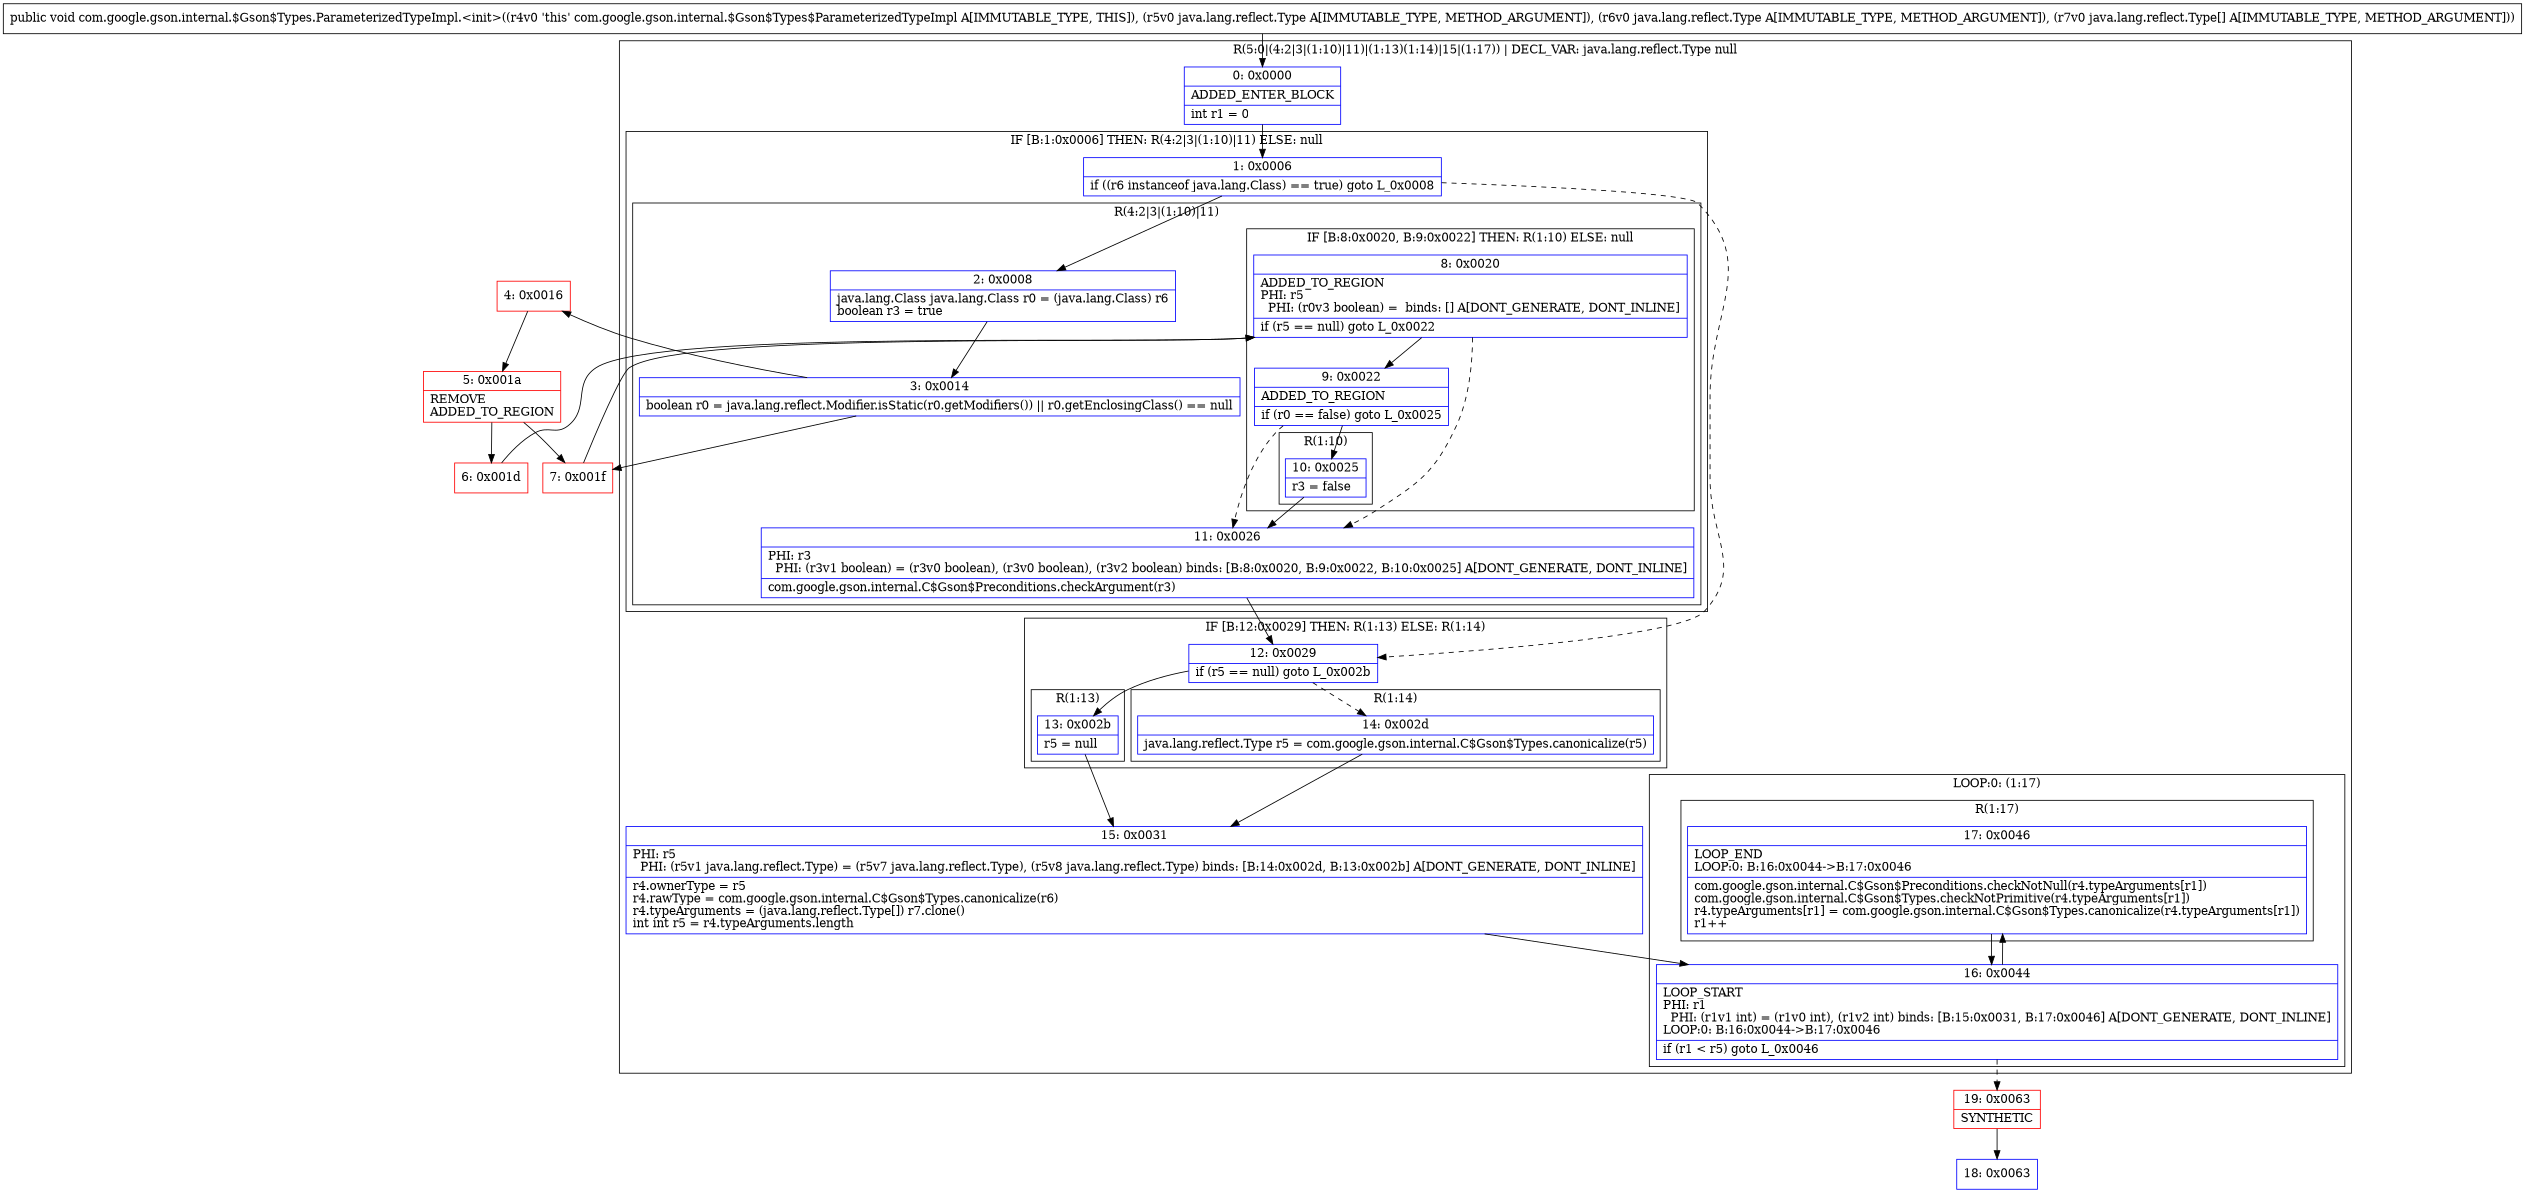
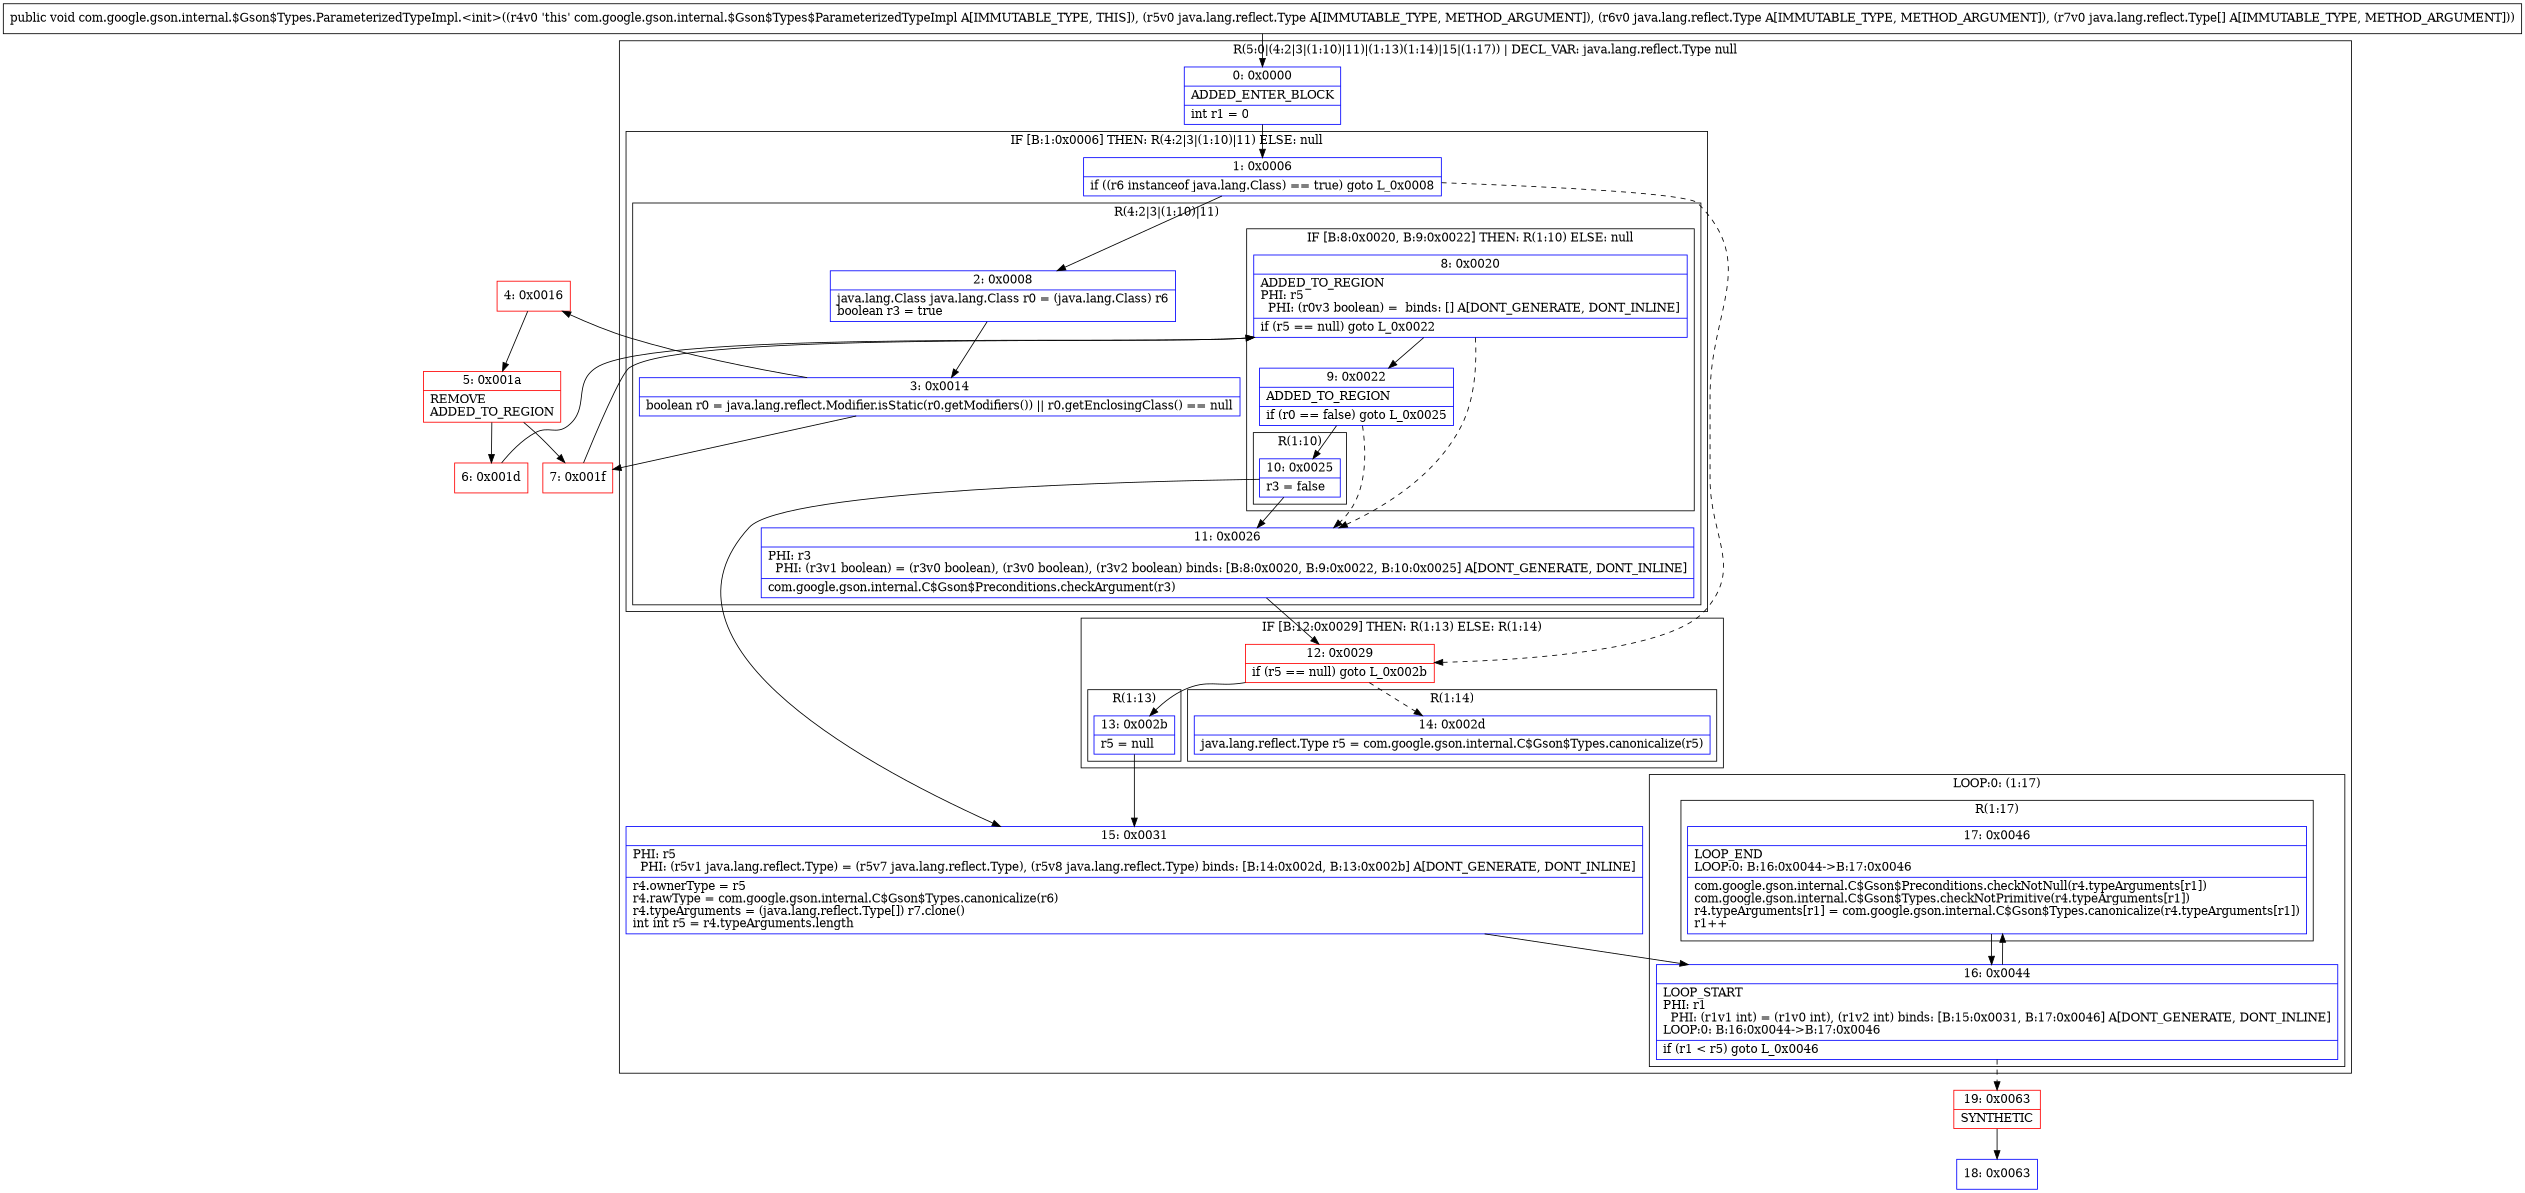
node "12: 0x0029": color blue -> red
edge "14: 0x002d" -> "15: 0x0031": now "10: 0x0025" -> "15: 0x0031"
